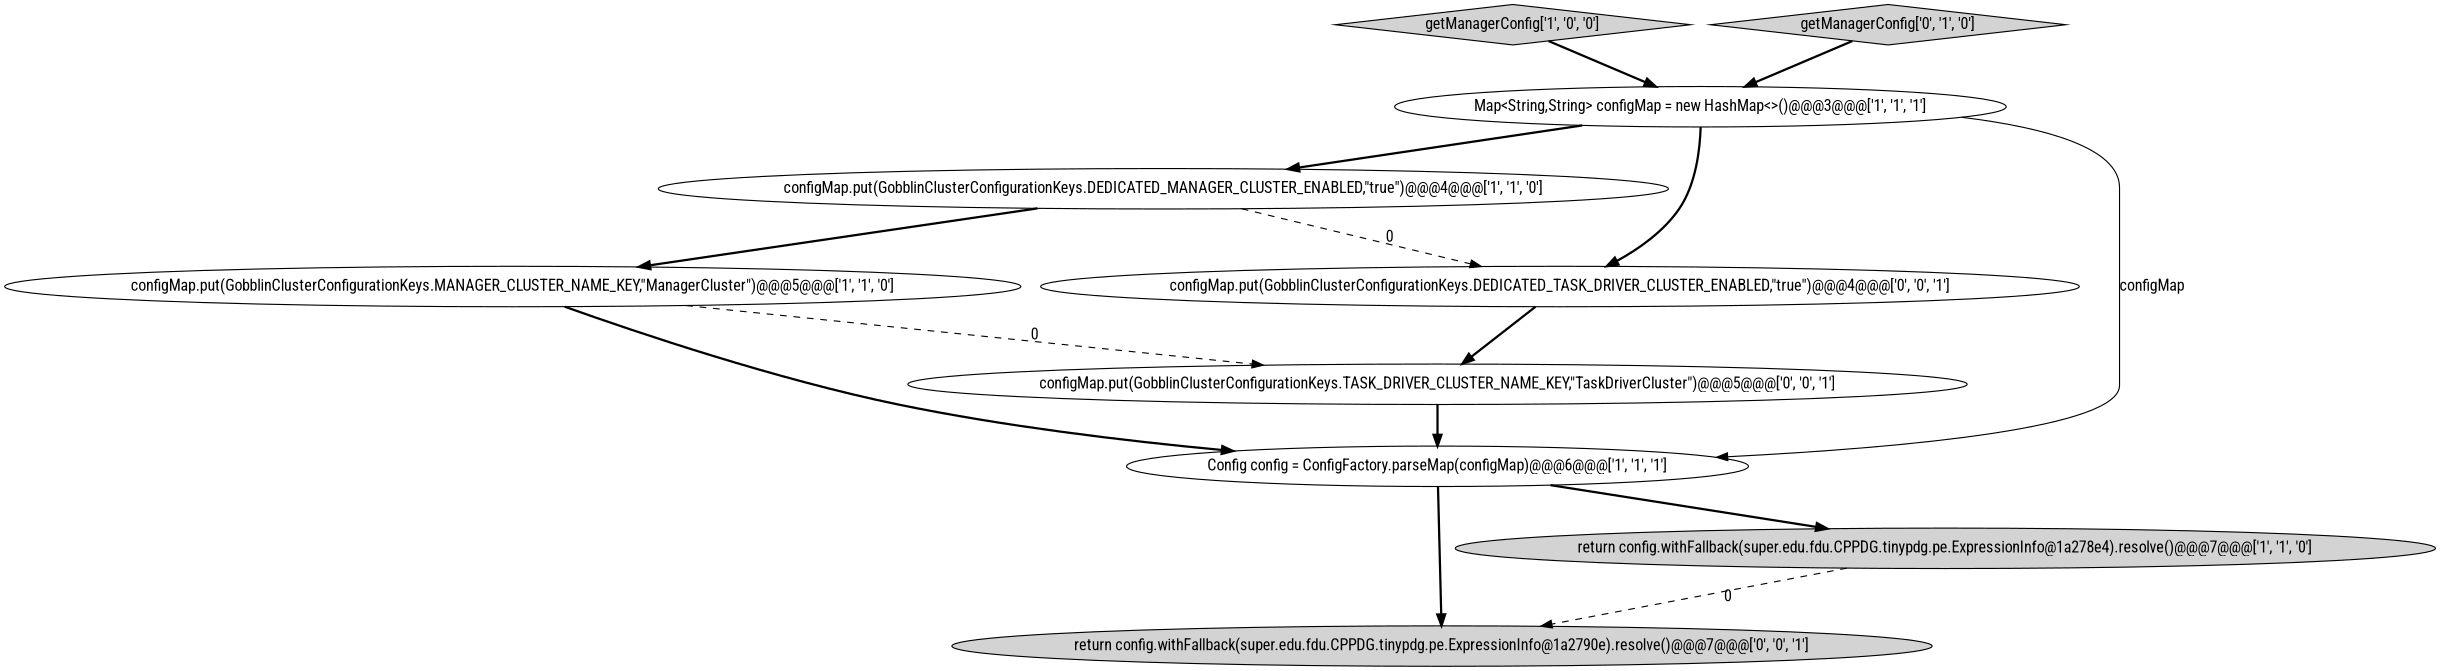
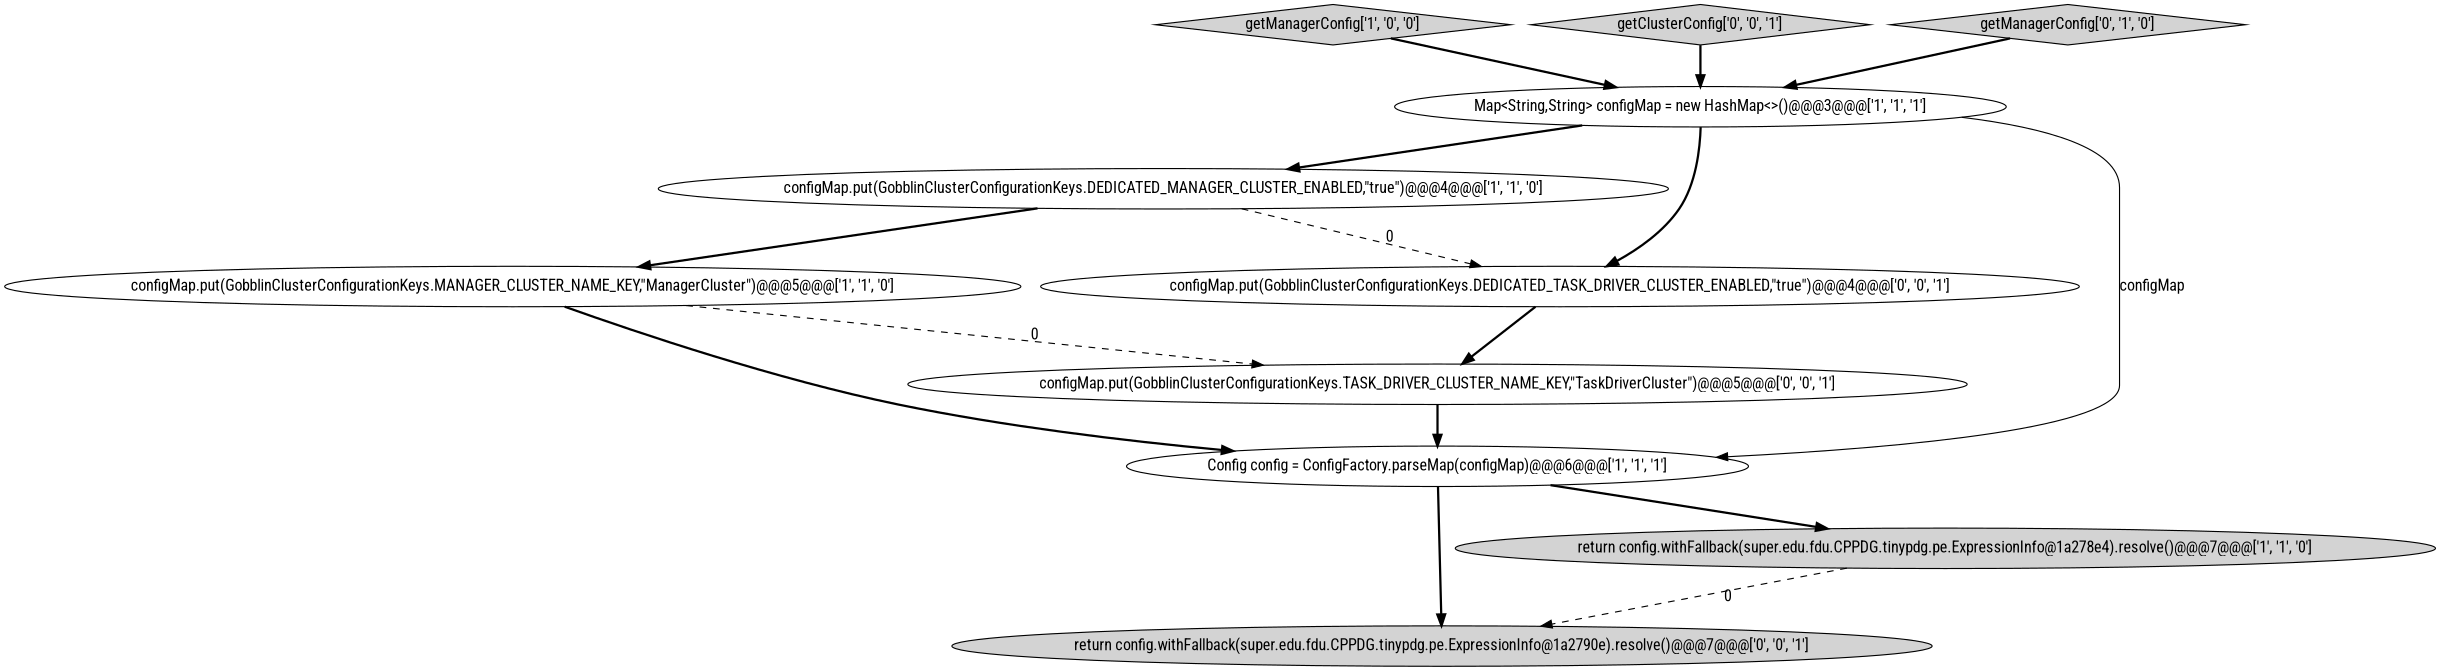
node "getClusterConfig['0', '0', '1']": added
